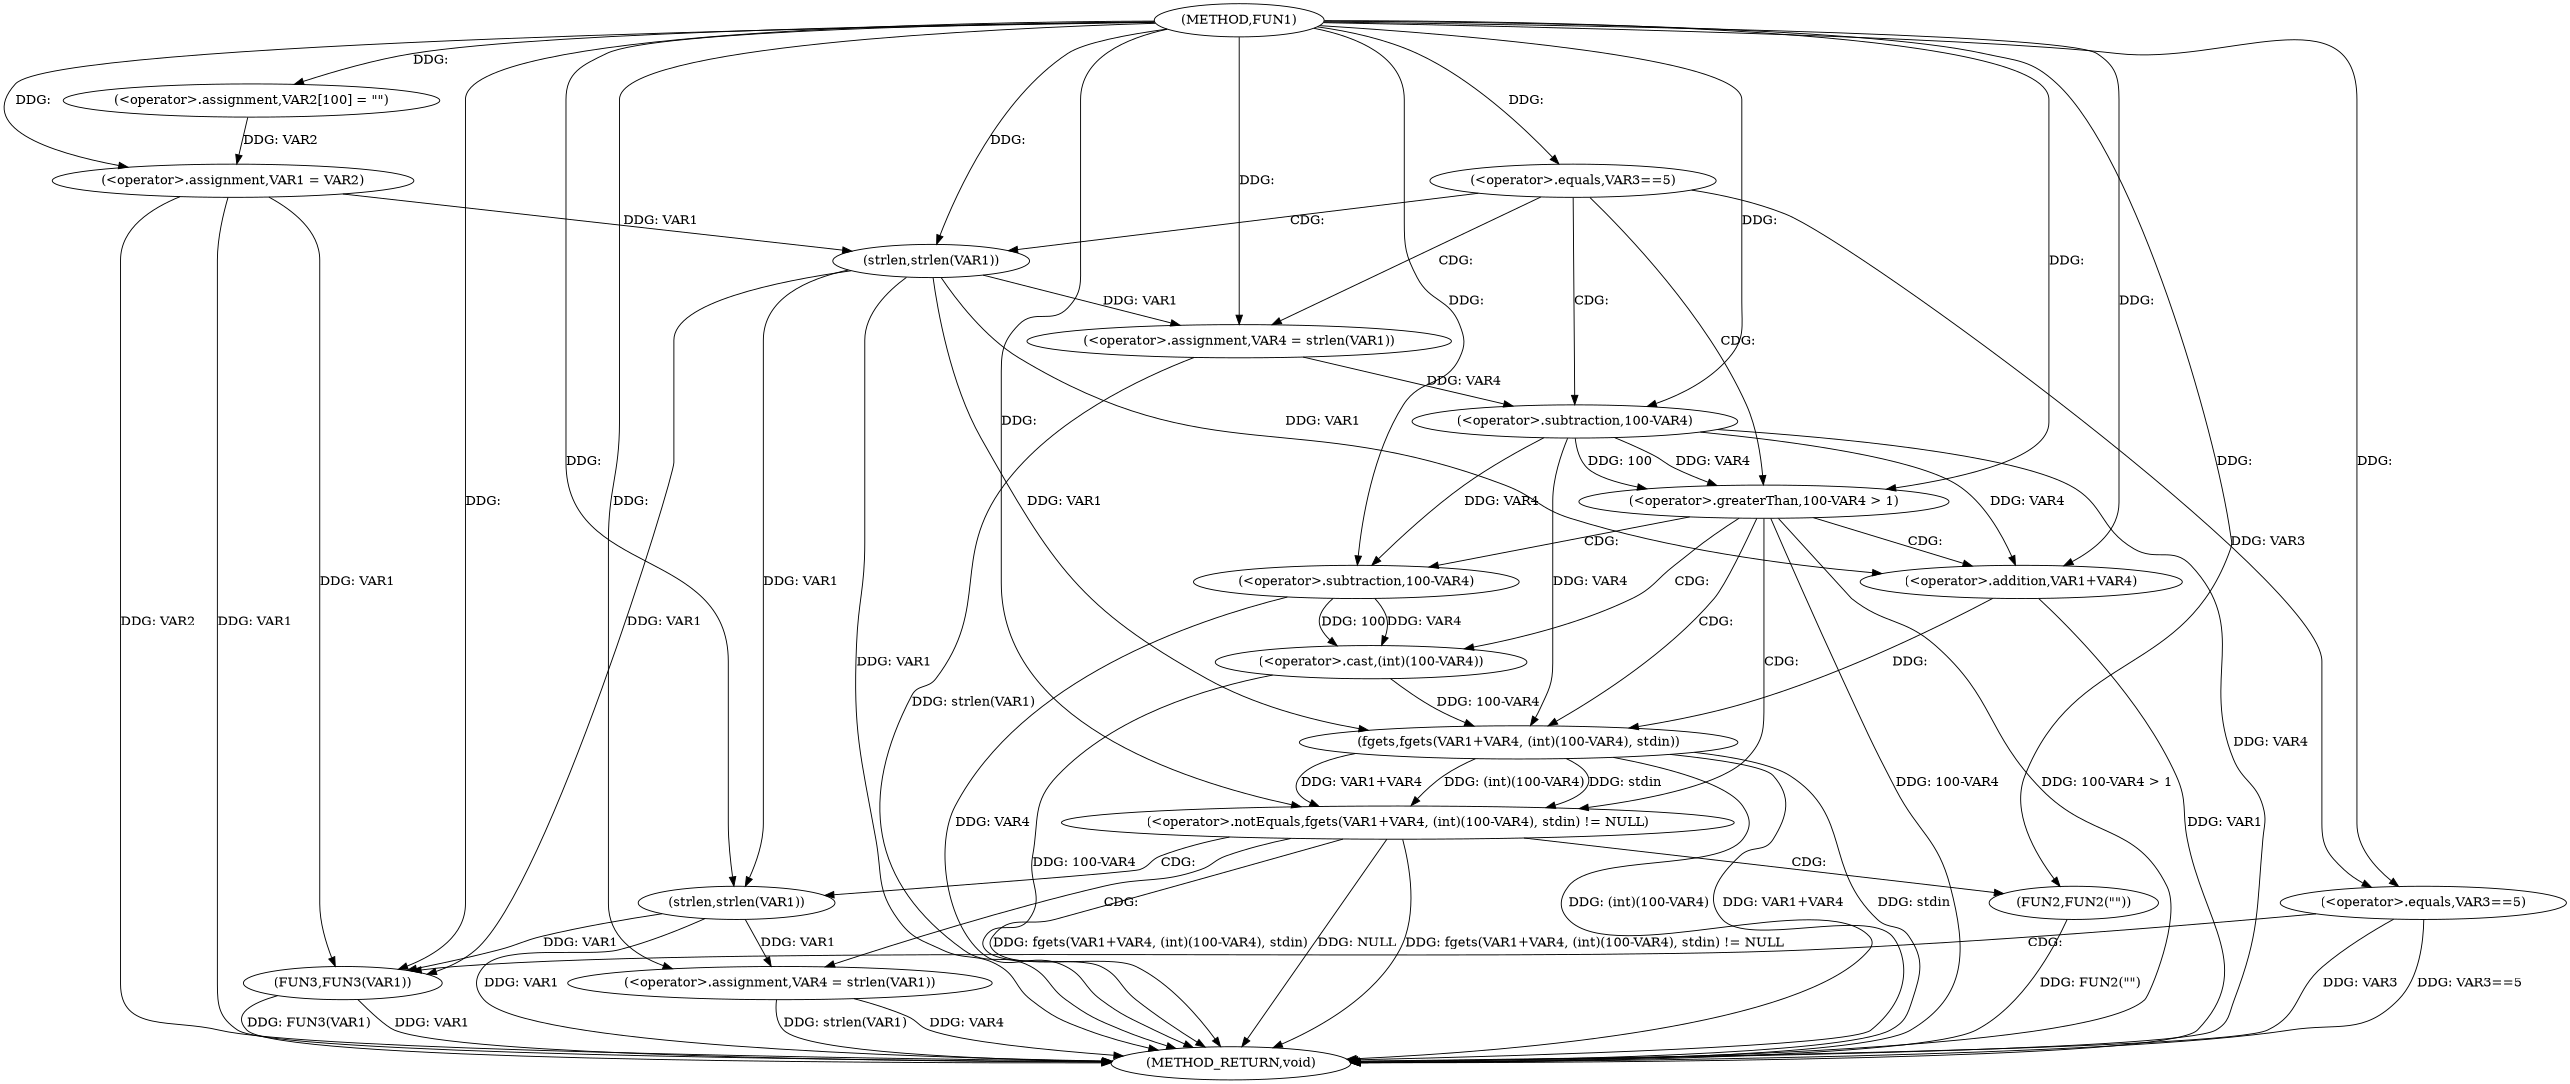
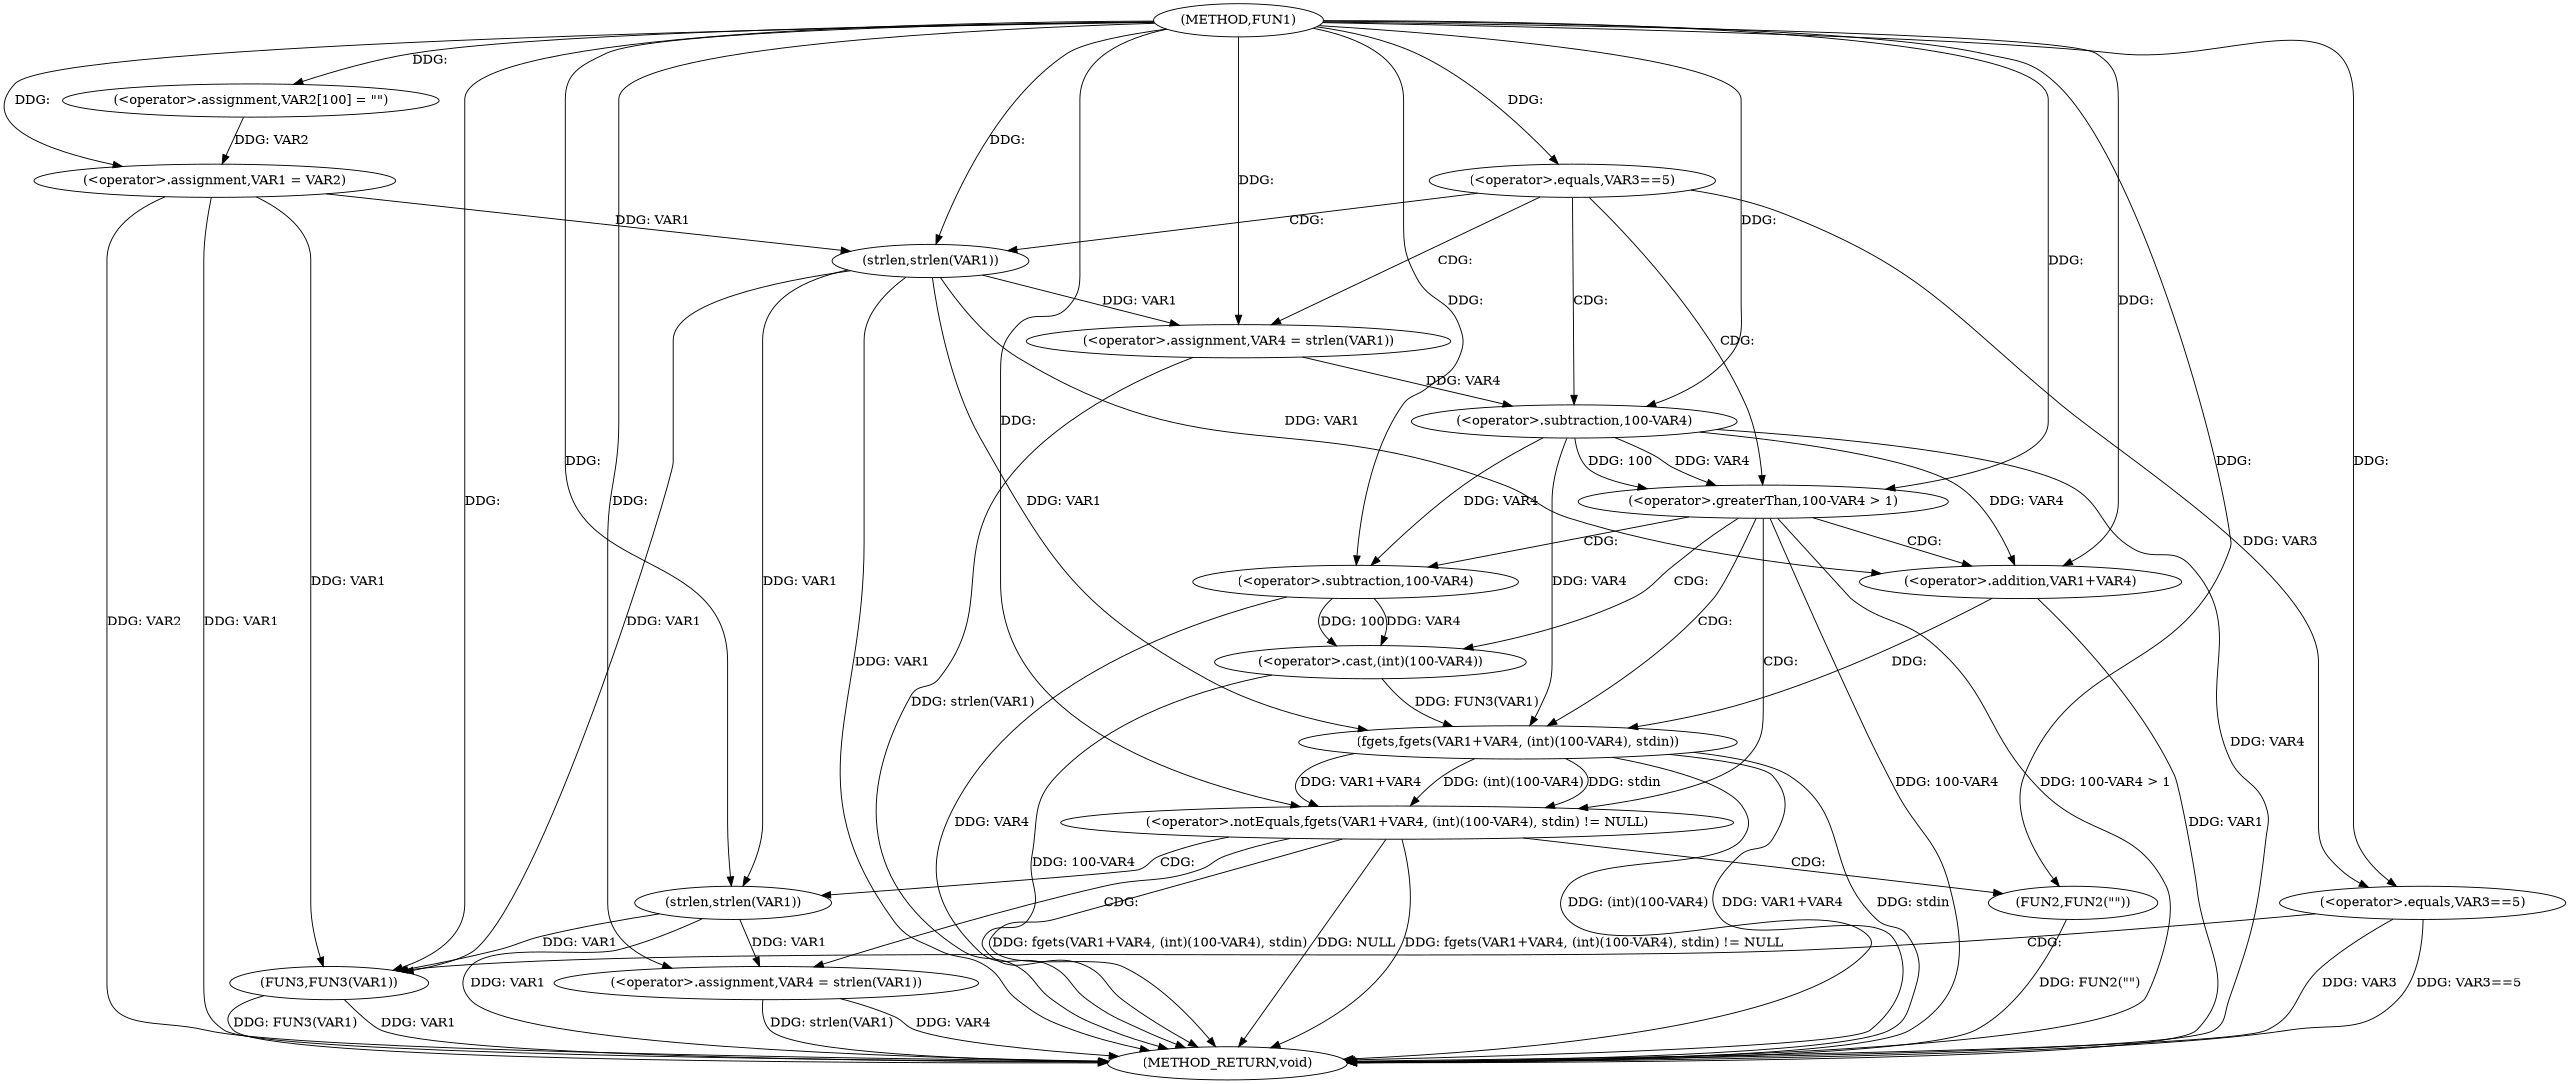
edge "(<operator>.cast,(int)(100-VAR4))" -> "(fgets,fgets(VAR1+VAR4, (int)(100-VAR4), stdin))": label "DDG: 100-VAR4" -> "DDG: FUN3(VAR1)"
